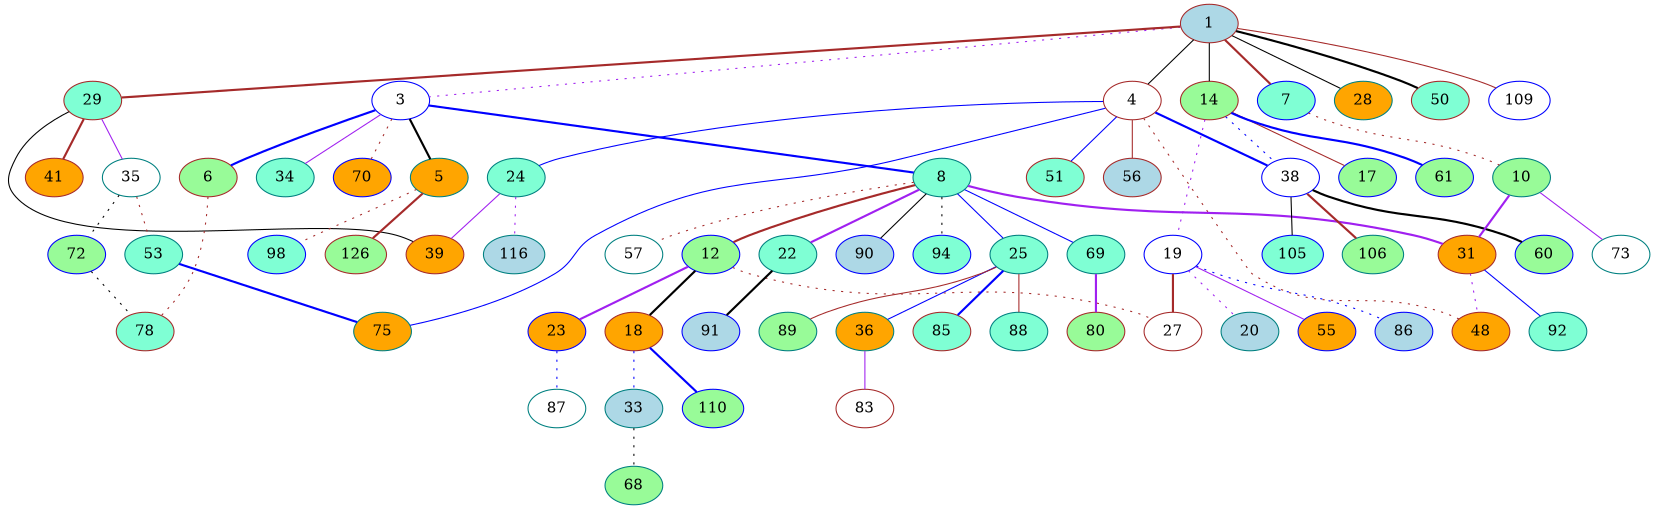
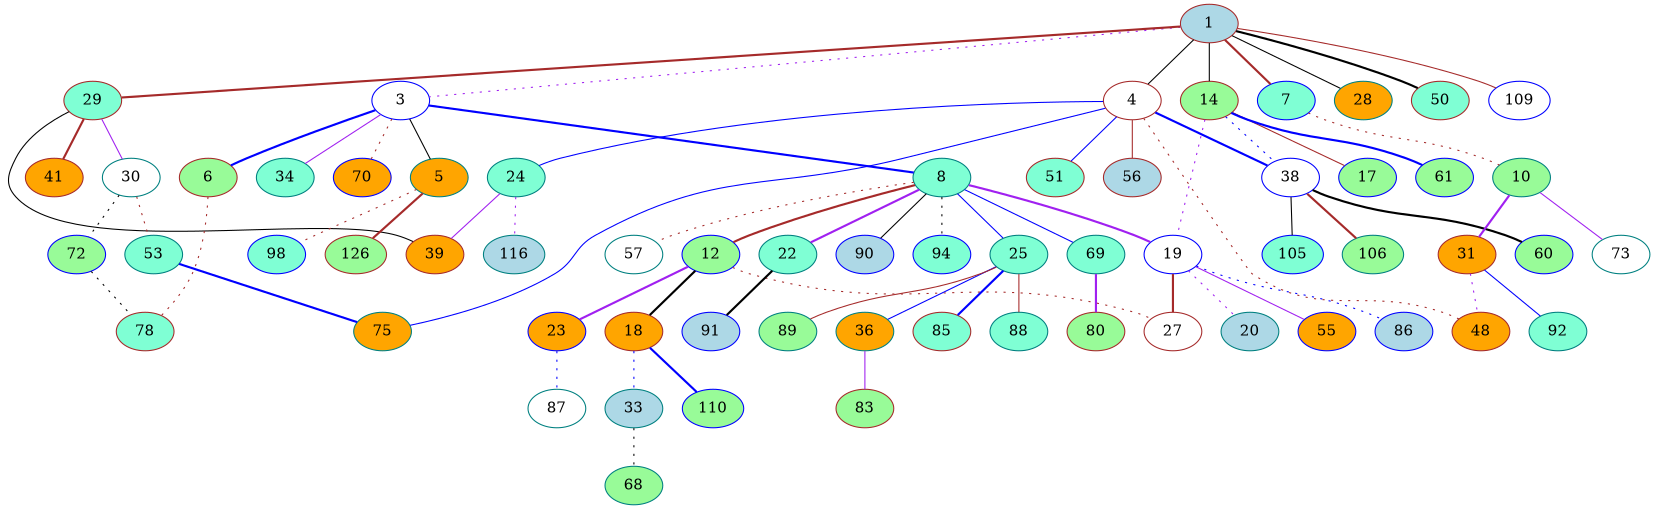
edge "3" -- "5": style bold -> solid
node "35": label "35" -> "30"
edge "8" -- "31": now "8" -- "19"
node "83": fillcolor white -> palegreen
